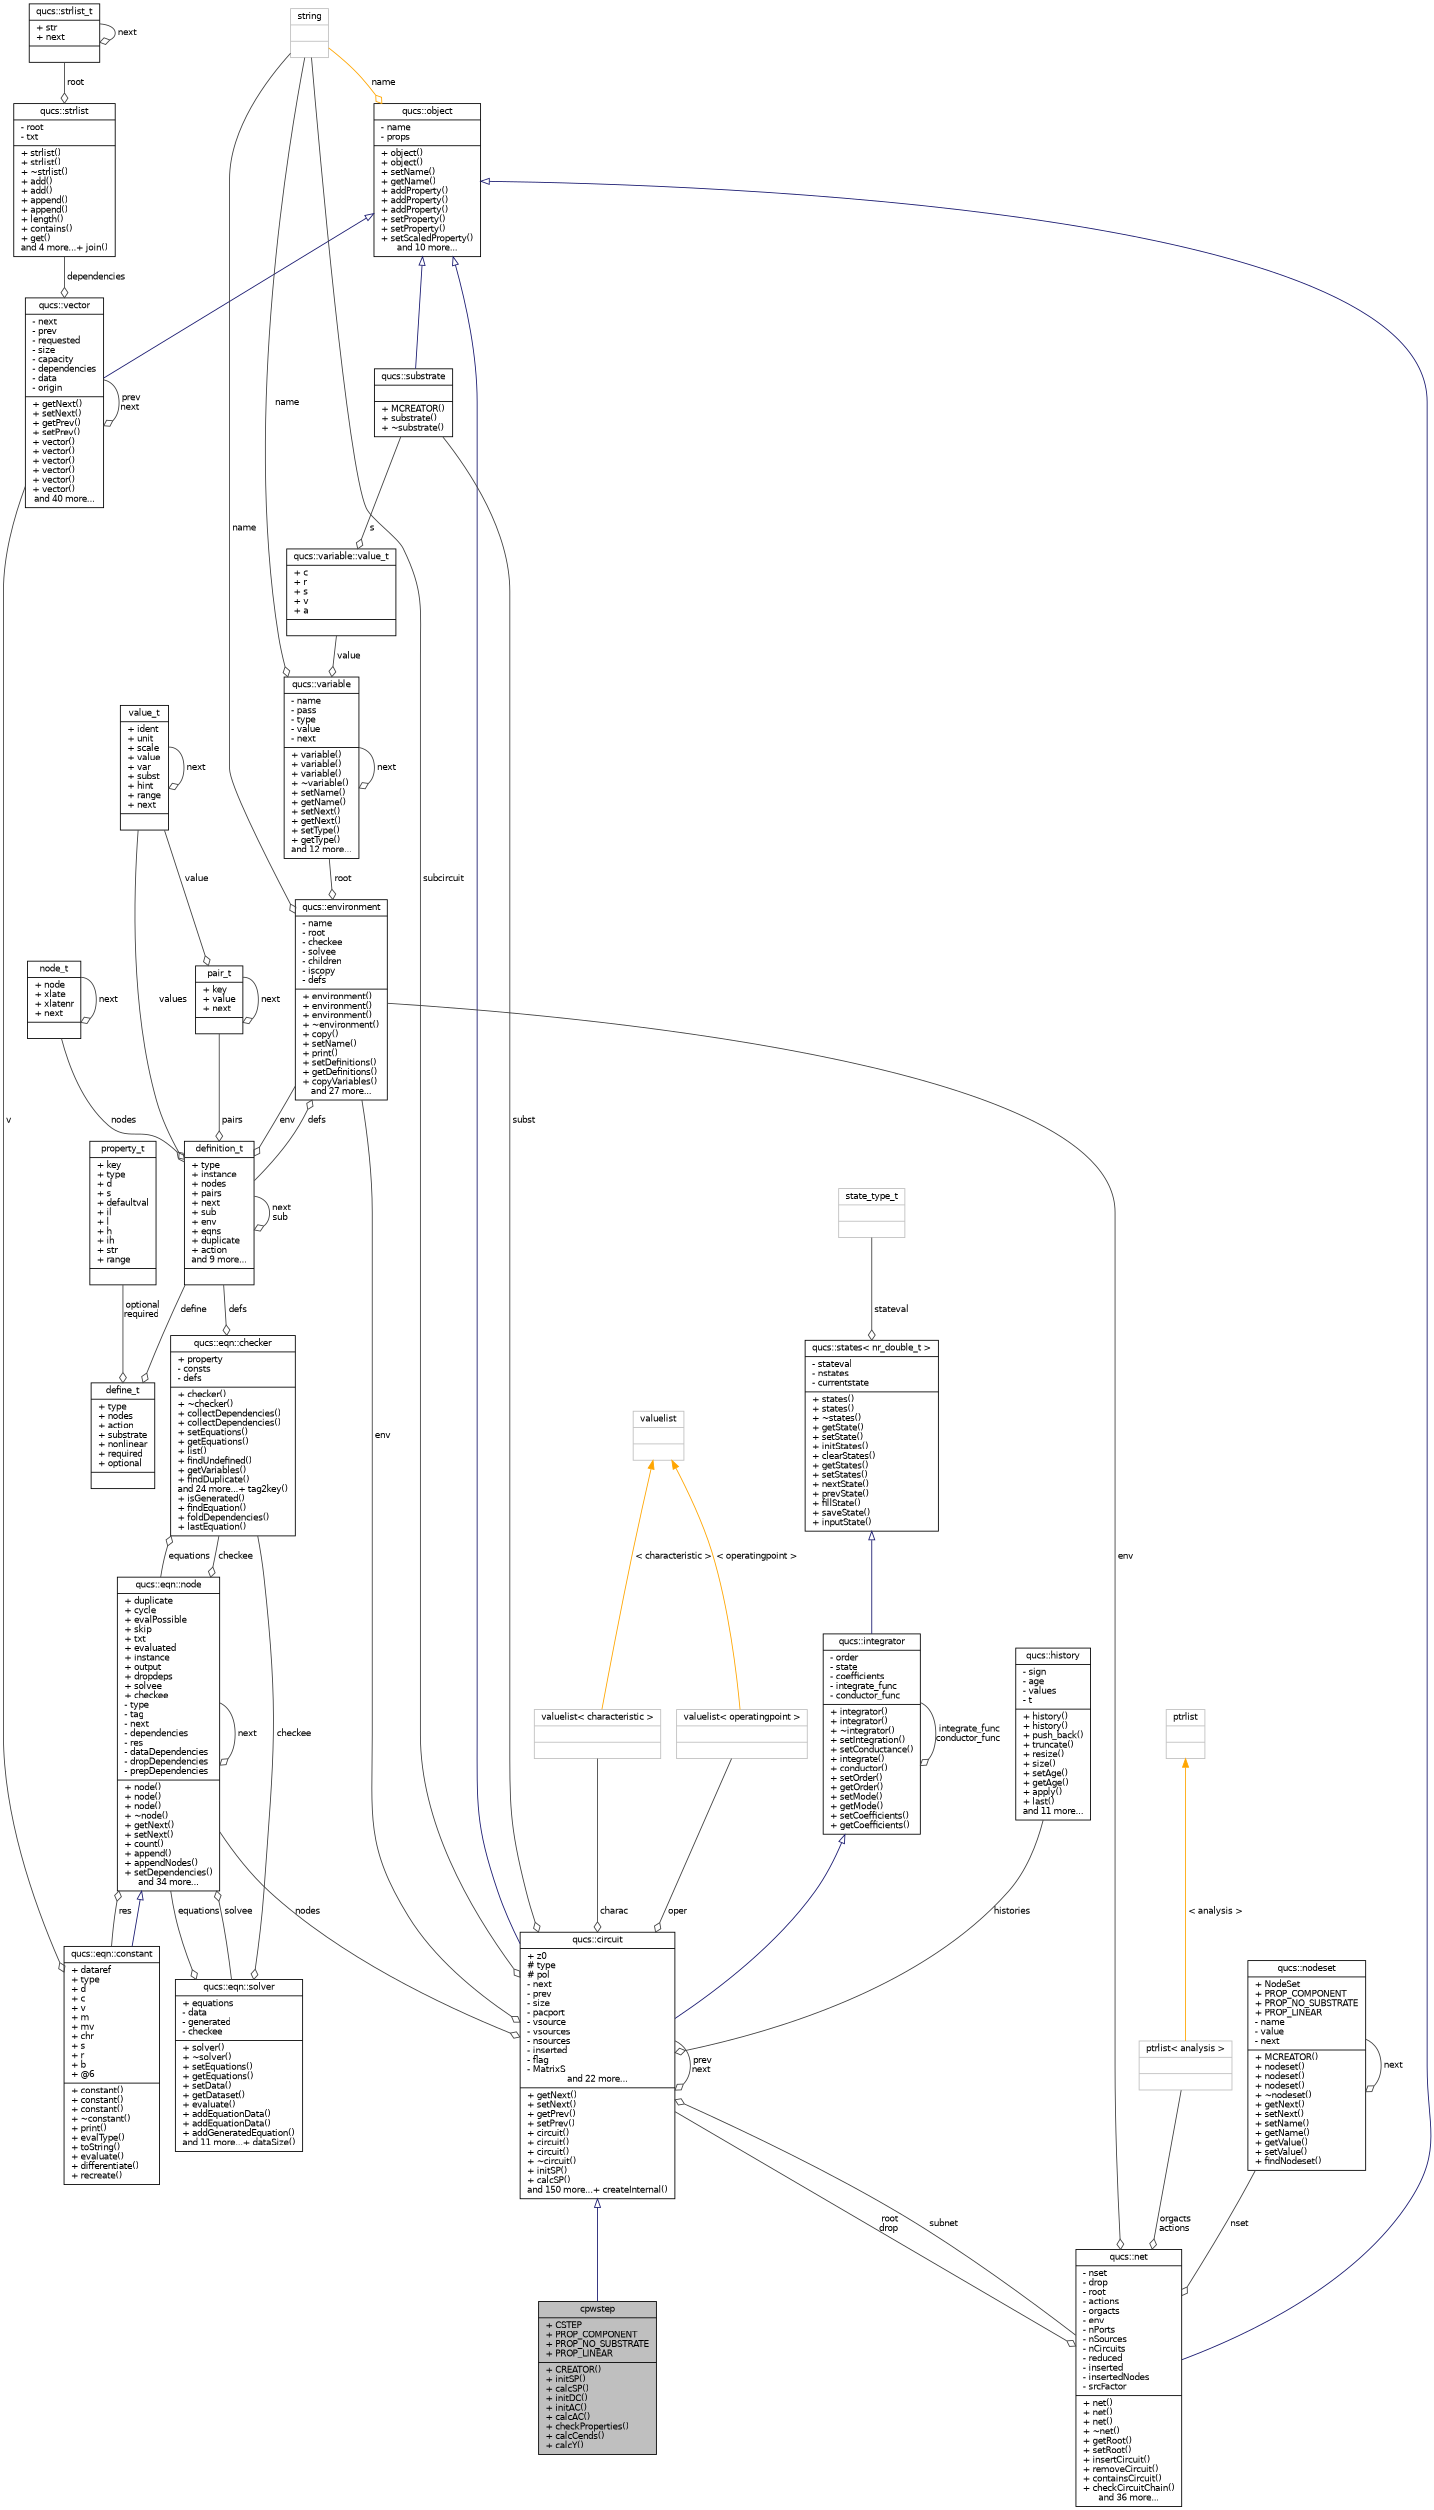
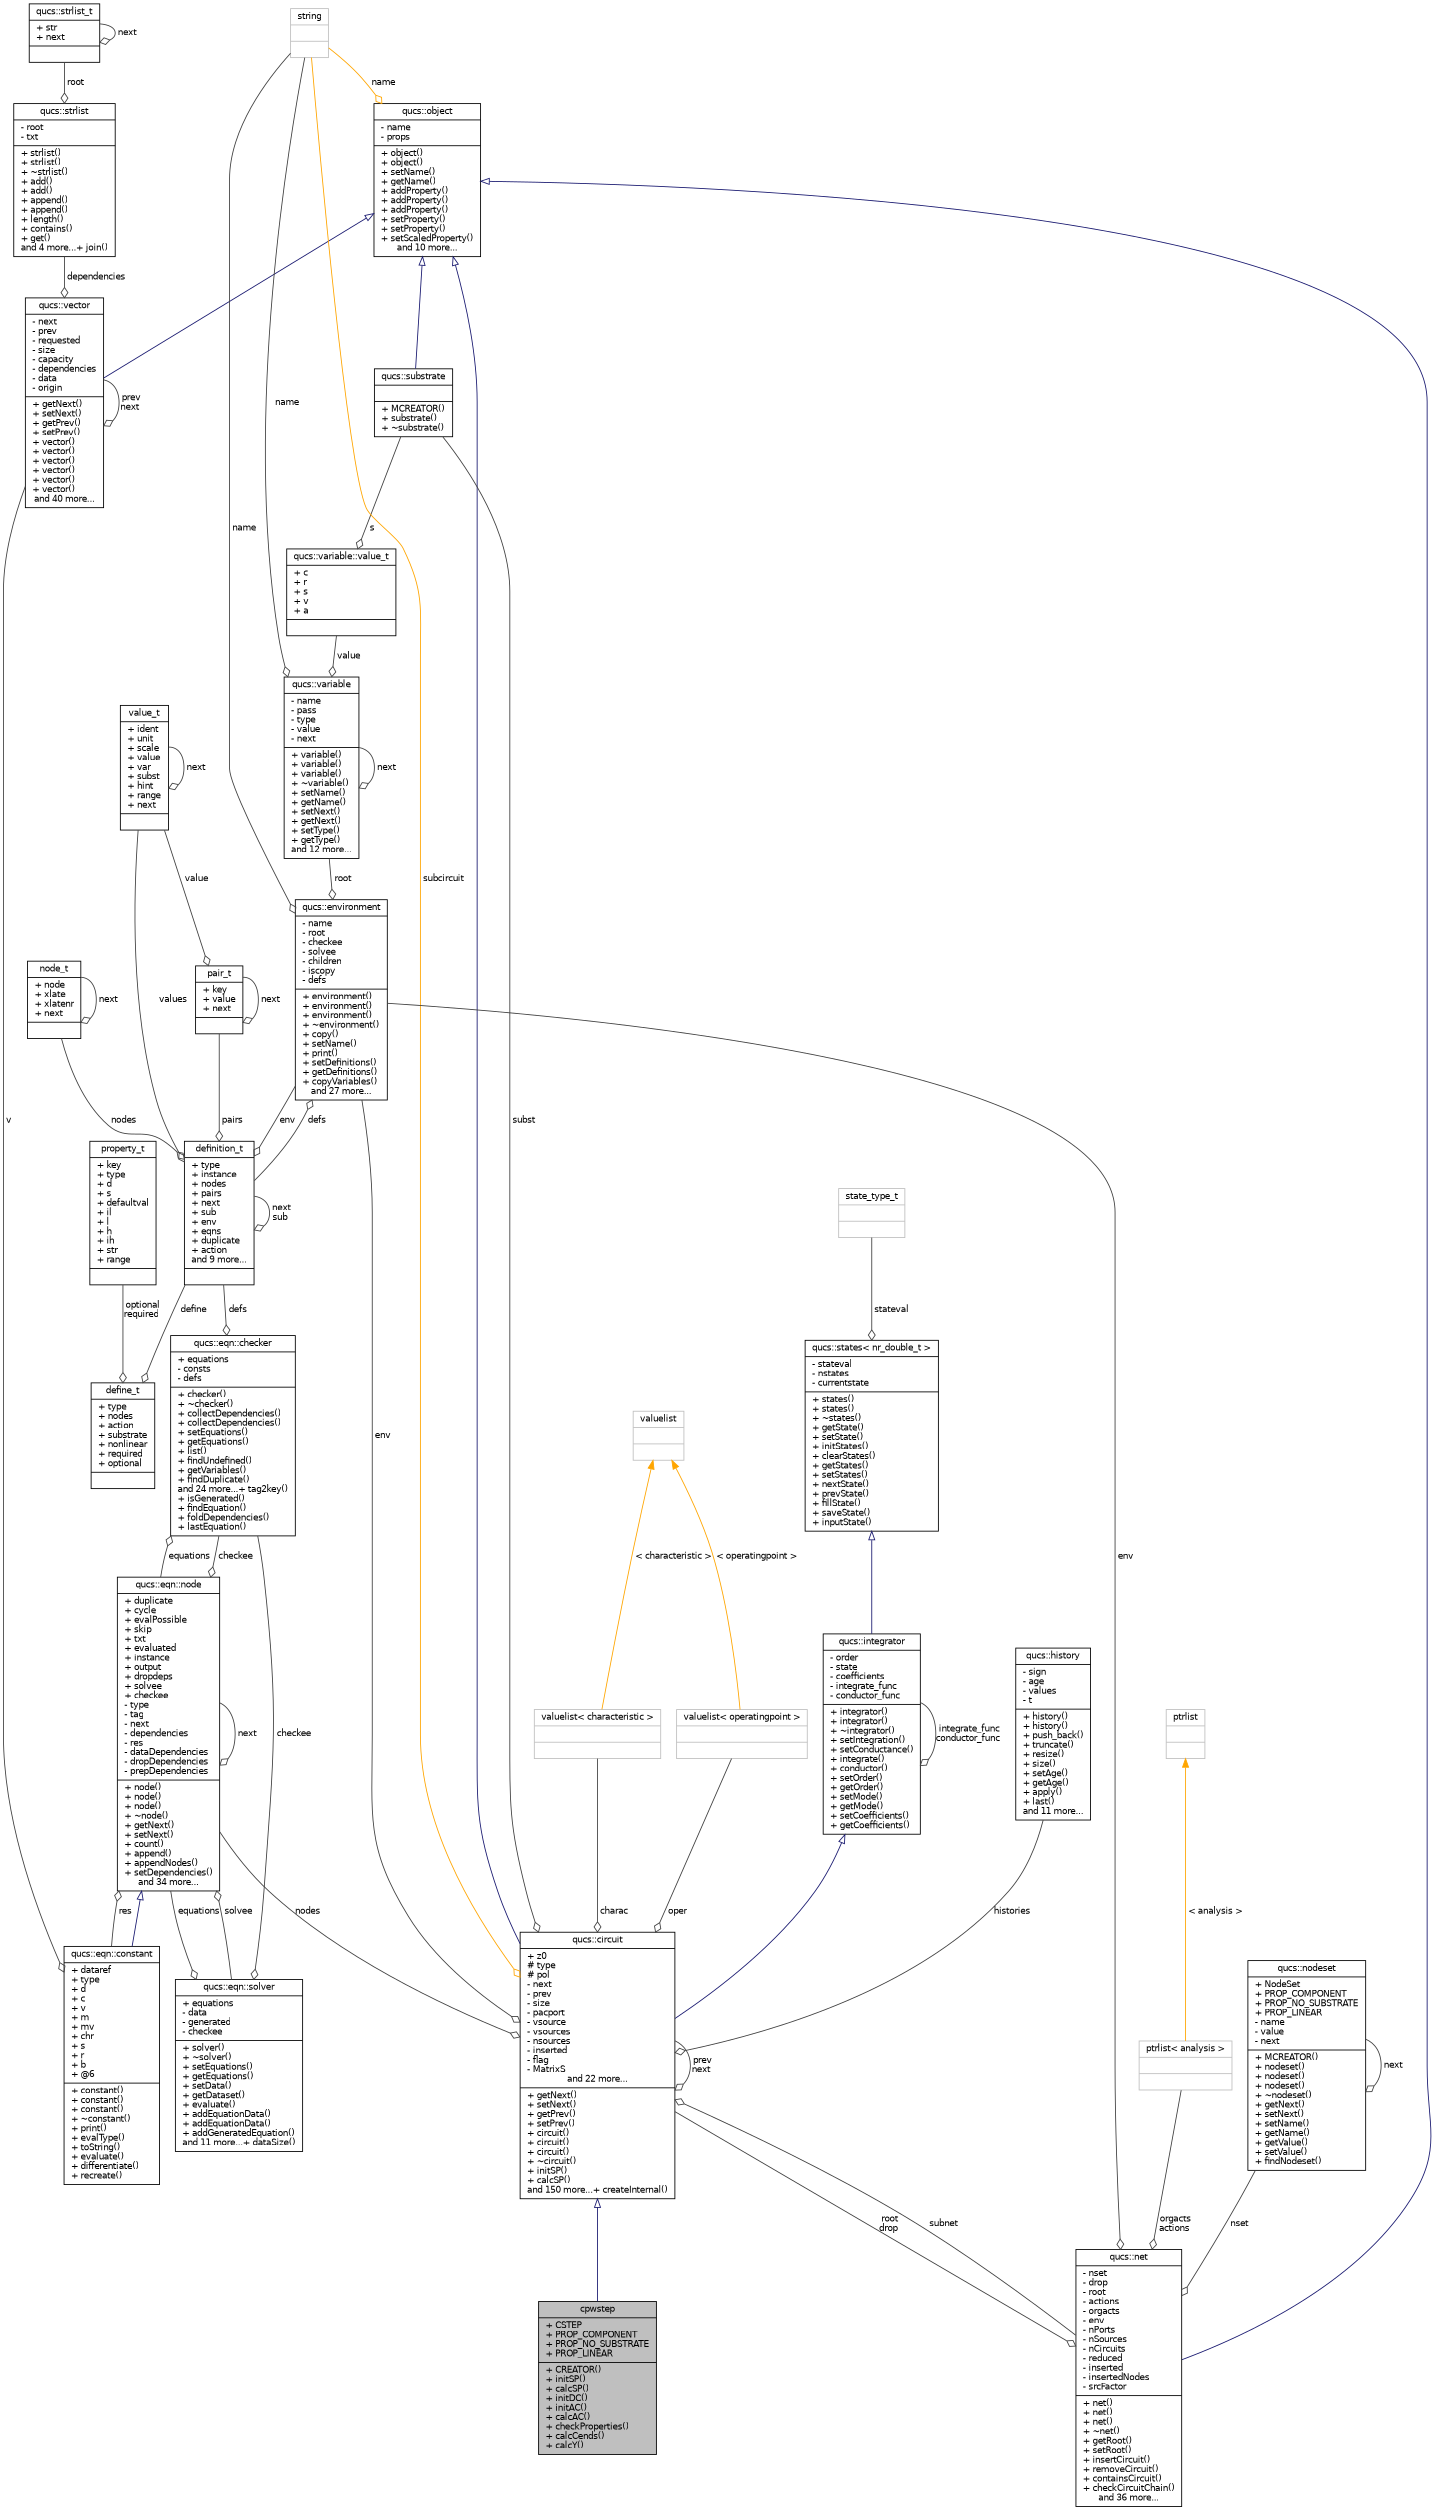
edge "string" -> "qucs::circuit": color grey25 -> orange
node "qucs::eqn::checker": text "+ property" -> "+ equations"
